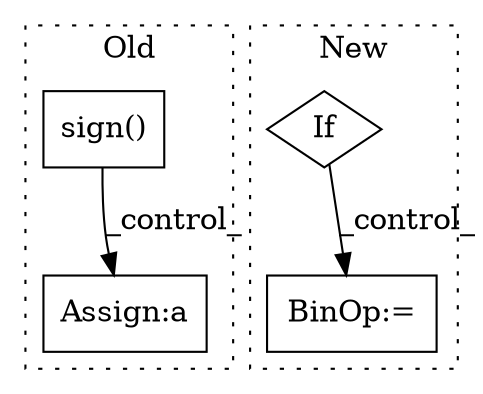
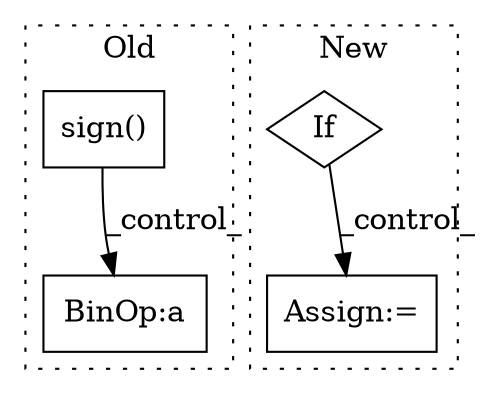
node "Assign:a": label "Assign:a" -> "BinOp:a"
node "BinOp:=": label "BinOp:=" -> "Assign:="
